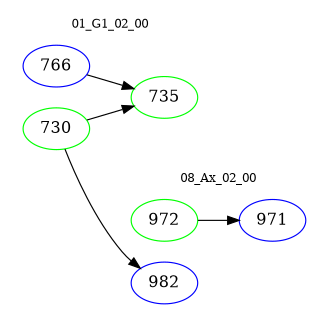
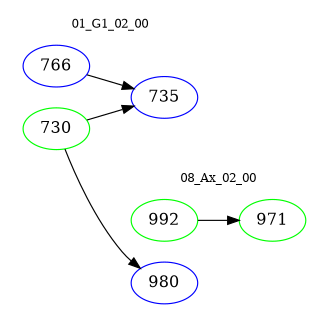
node "735": color green -> blue
node "972": label "972" -> "992"
node "971": color blue -> green
node "982": label "982" -> "980"
